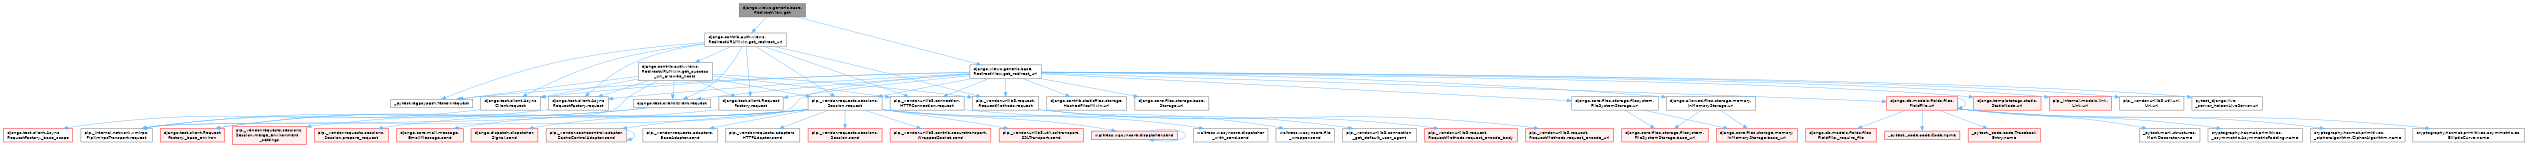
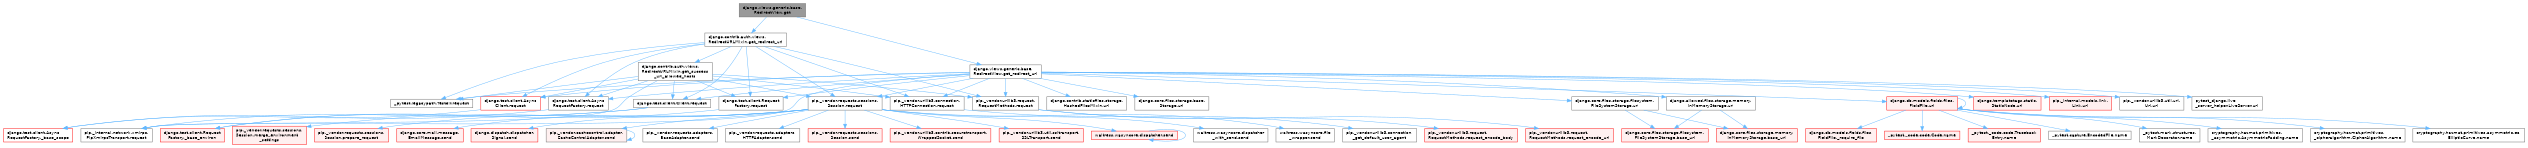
node "django.test.client.Async Client.request": color grey40 -> red
edge "django.test.client.Async RequestFactory.request" -> "pip._internal.network.xmlrpc. PipXmlrpcTransport.request": now "django.test.client.Async RequestFactory.request" -> "django.test.client.Async RequestFactory._base_scope"
node "_pytest.capture.EncodedFile.name": added
